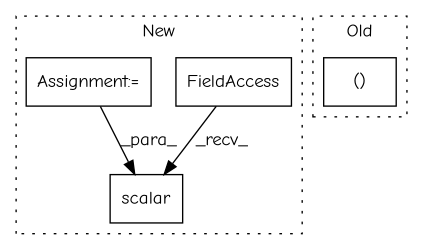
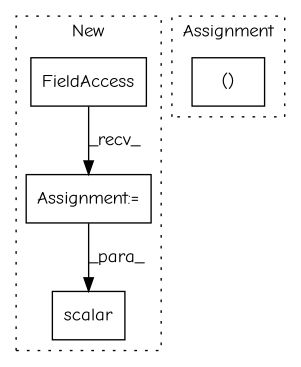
cluster "Old": label "Old" -> "Assignment"
edge "FieldAccess" -> "scalar": now "FieldAccess" -> "Assignment:="
